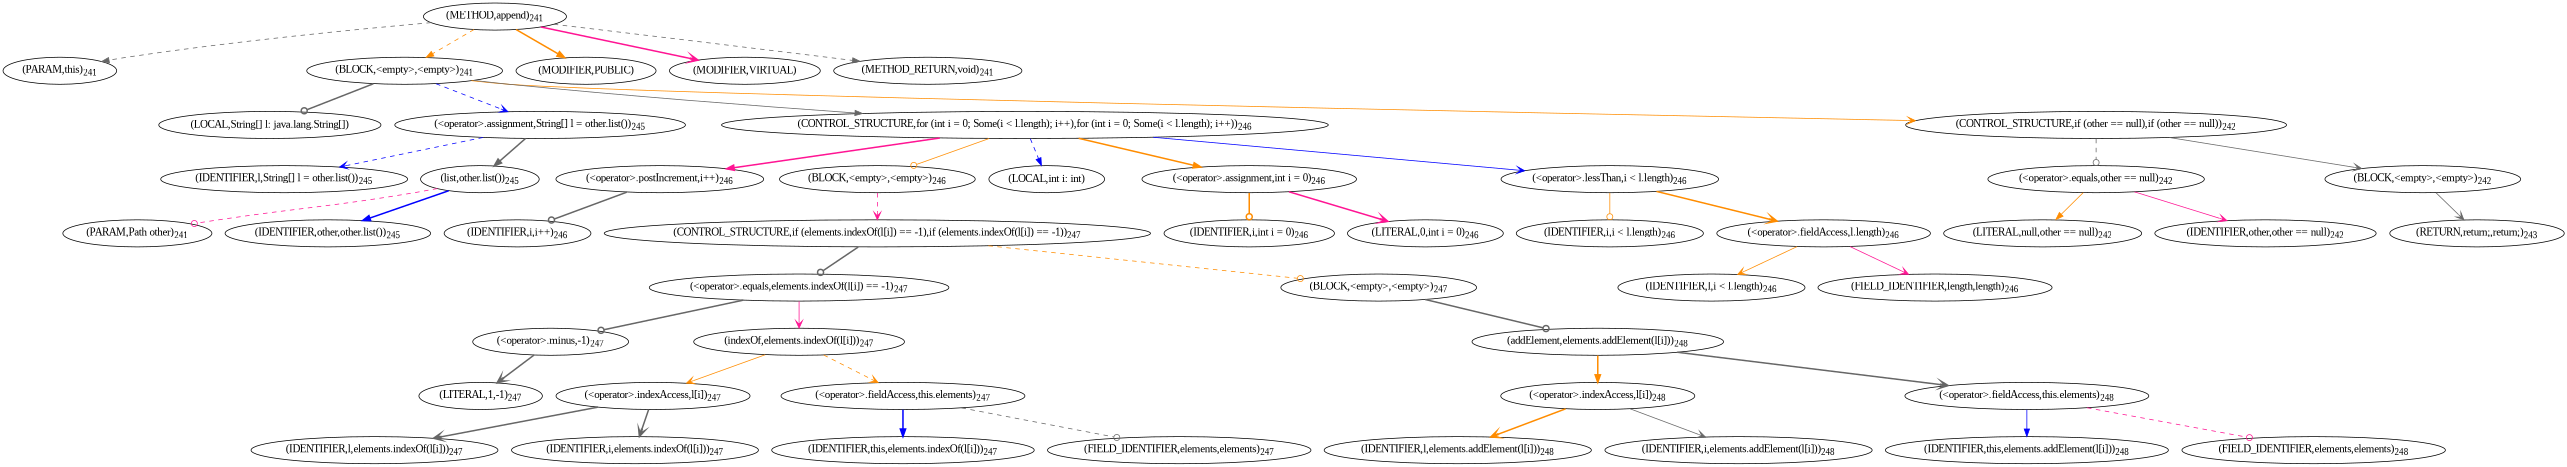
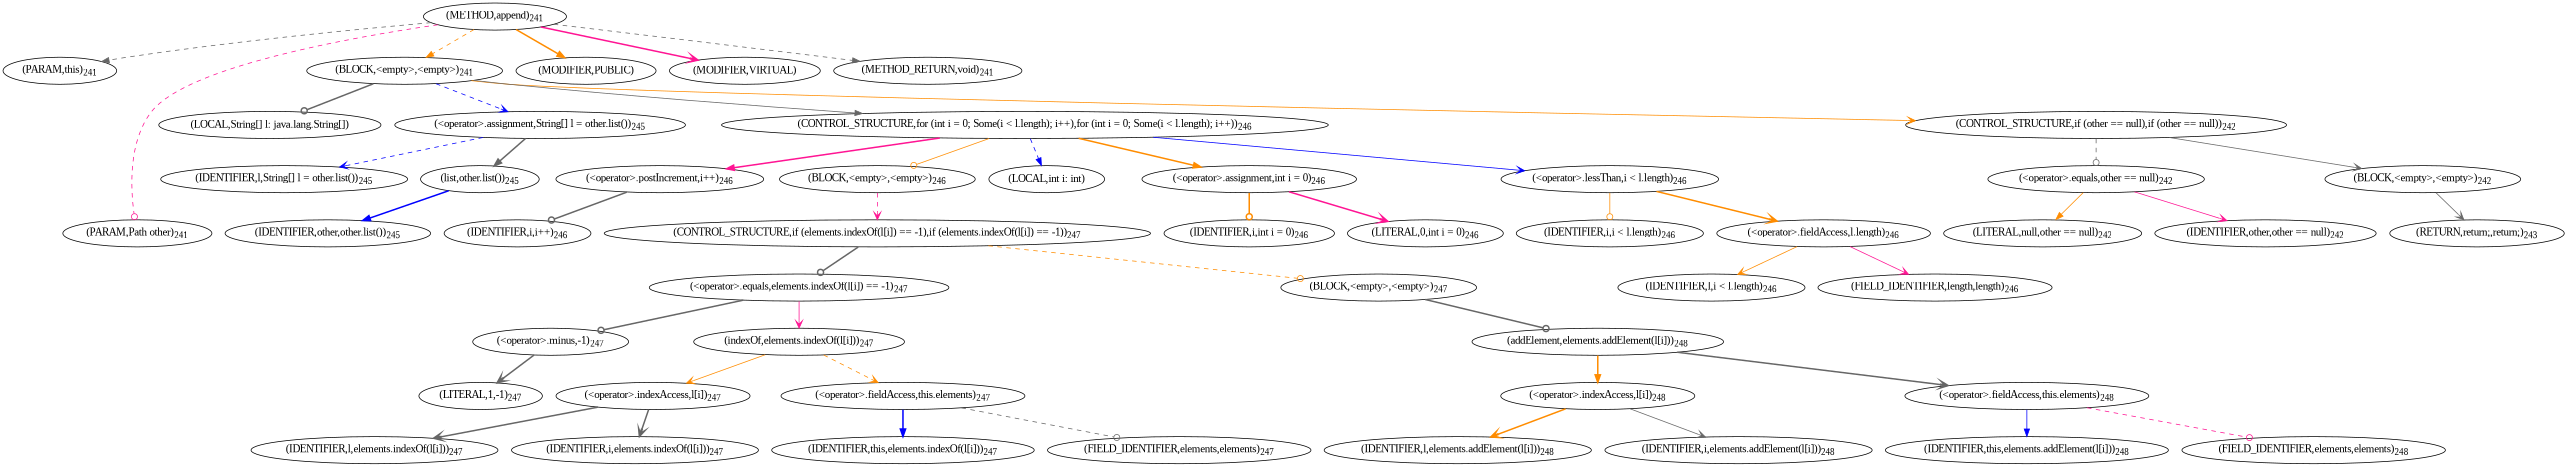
edge "(list,other.list())" -> "(PARAM,Path other)": now "(METHOD,append)" -> "(PARAM,Path other)"
